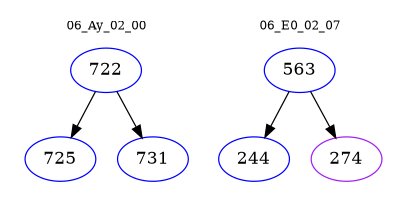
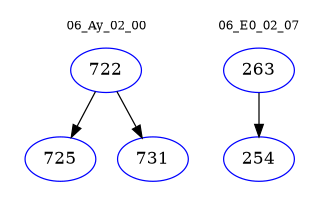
node "563": label "563" -> "263"
node "244": label "244" -> "254"
node "274": removed
